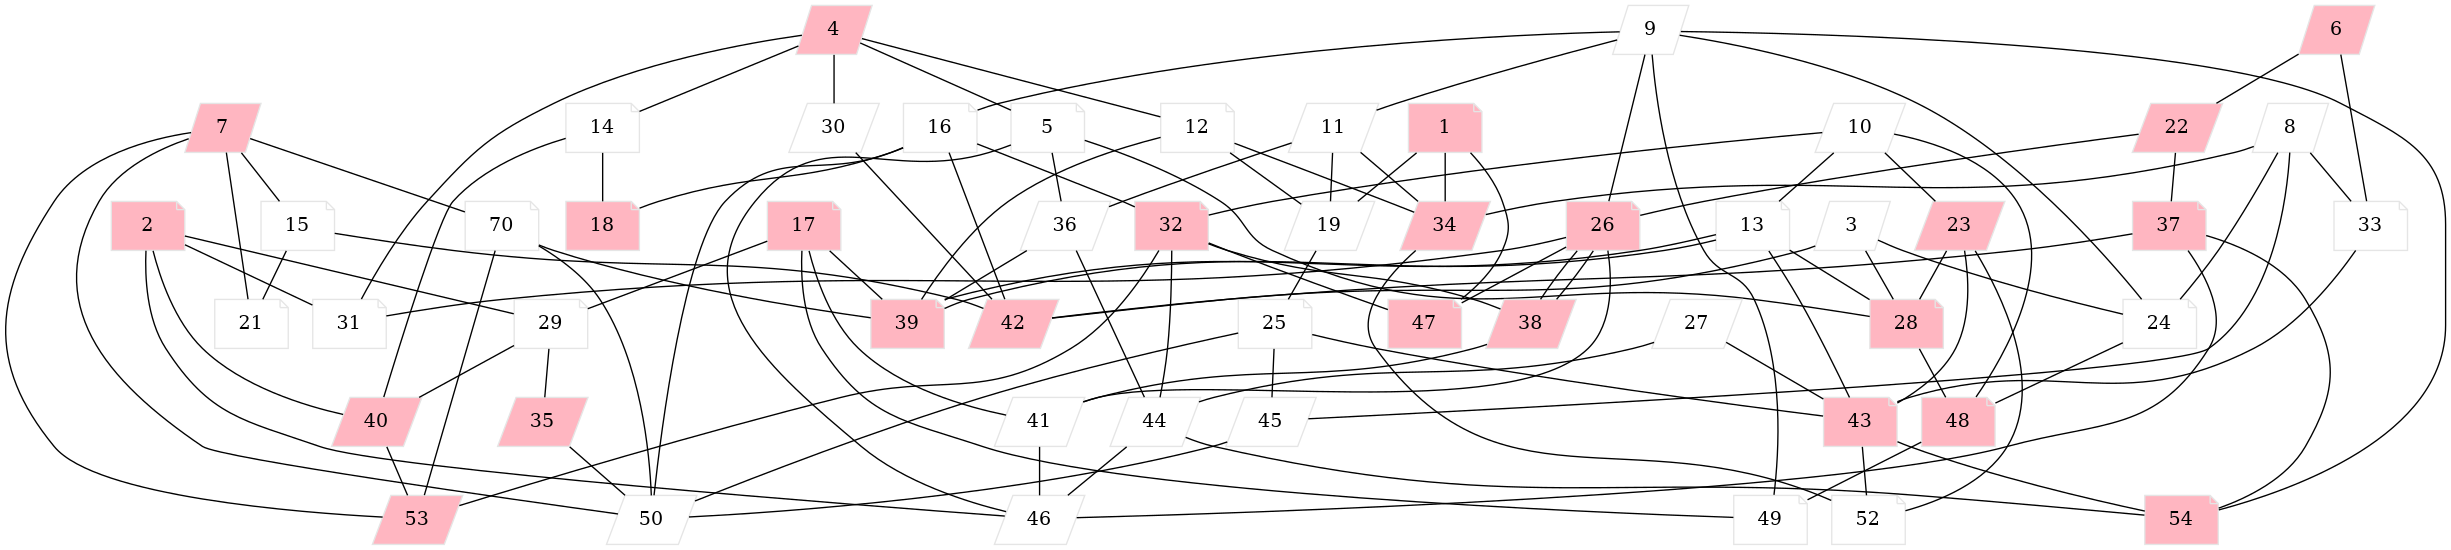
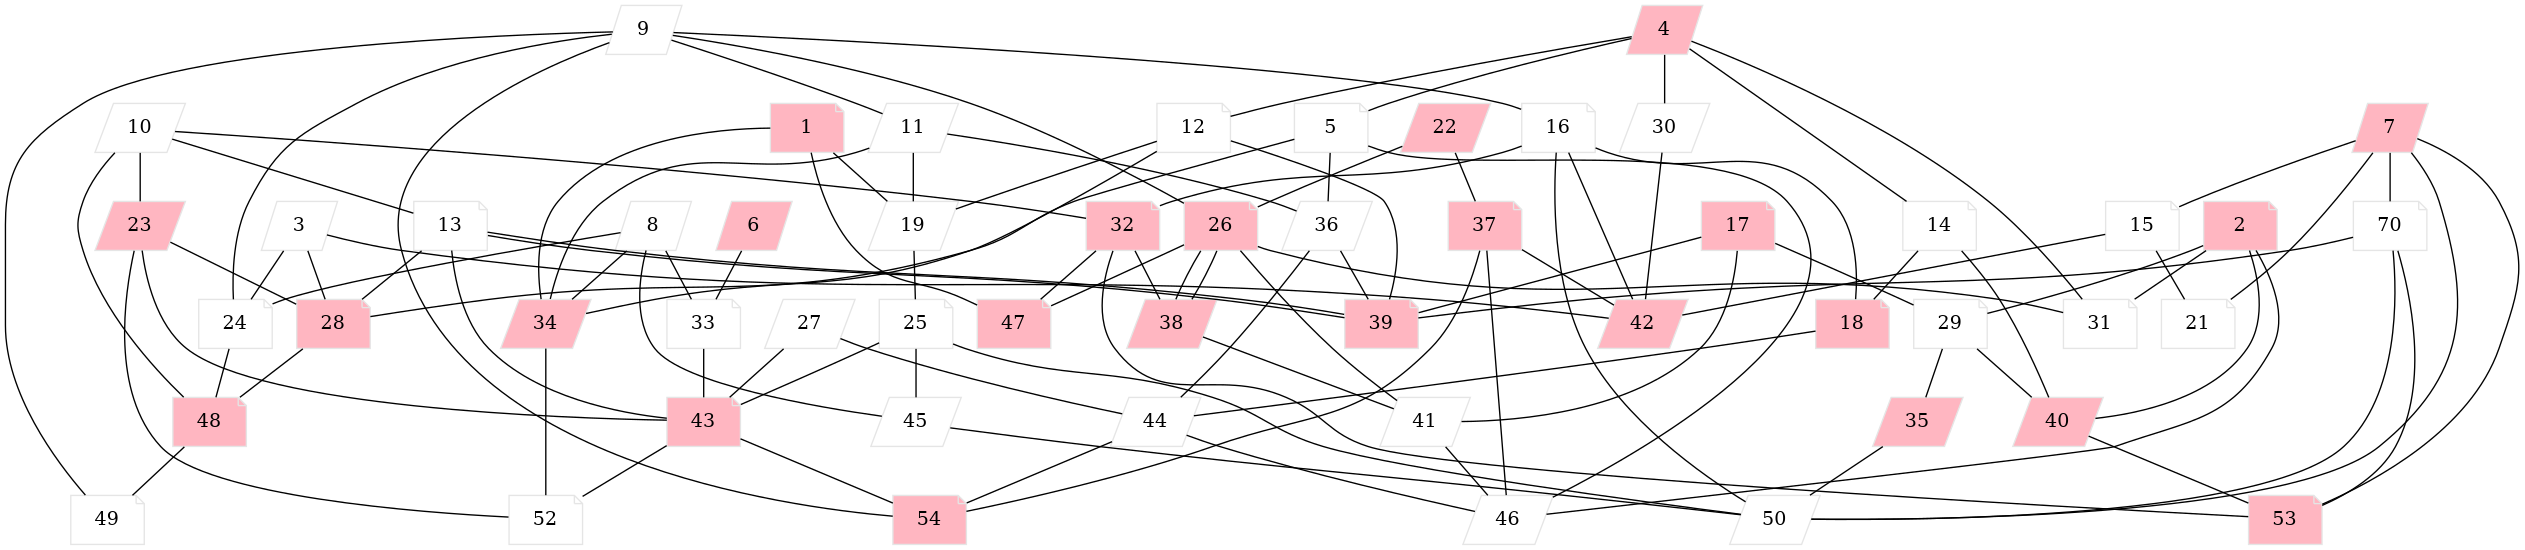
edge "6" -- "22": removed
edge "32" -- "44": now "18" -- "44"
edge "17" -- "49": removed
node "53": shape parallelogram -> note
